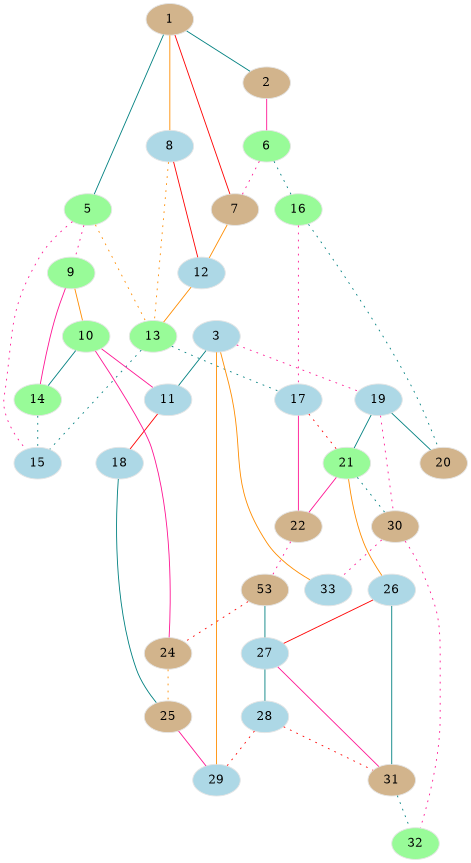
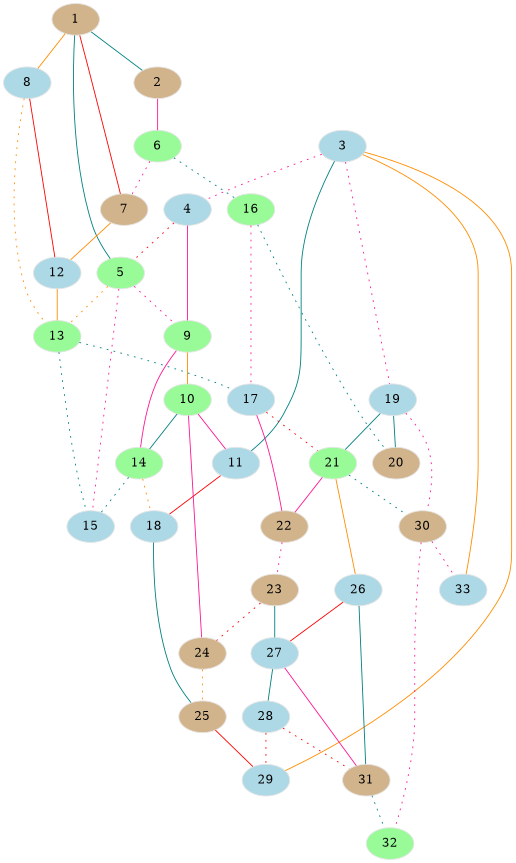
node "4": added
edge "14" -- "18": added
node "53": label "53" -> "23"
edge "25" -- "29": color deeppink -> red
